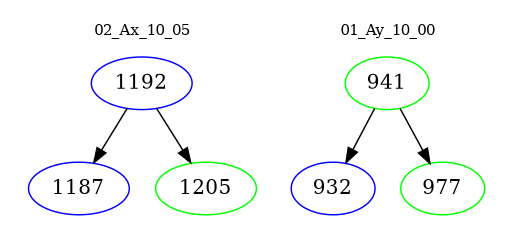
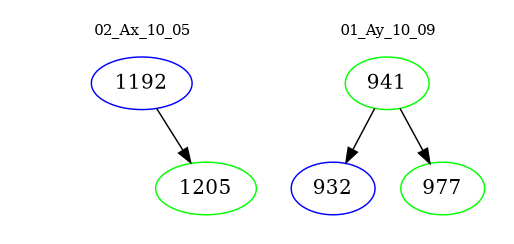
cluster "01_Ay_10_00": label "01_Ay_10_00" -> "01_Ay_10_09"
node "1187": removed
